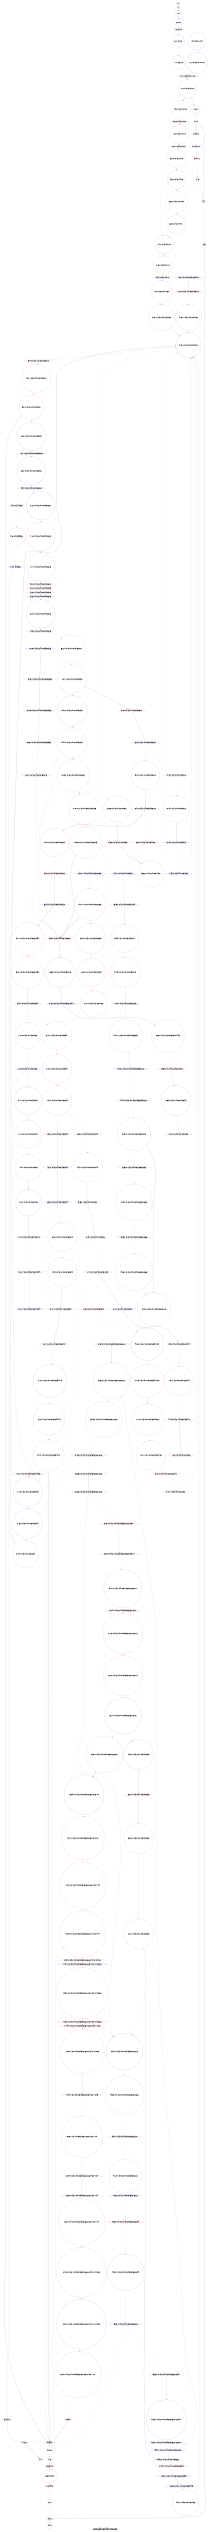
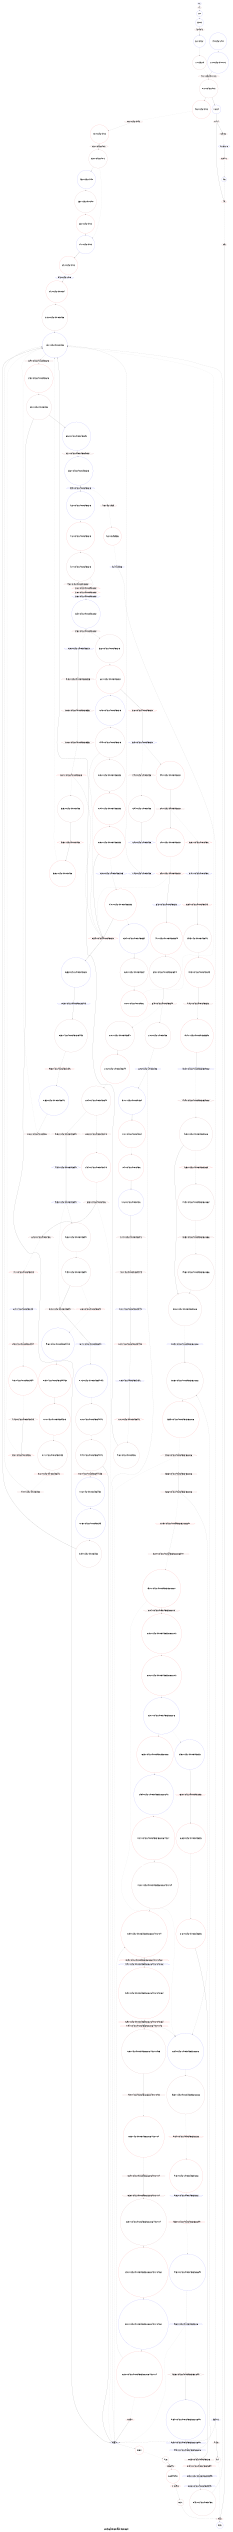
node "76, 124: 0 1 4 5 6 7 8 9 21 22 23 24 25 26 42 43 44 45 46": added
